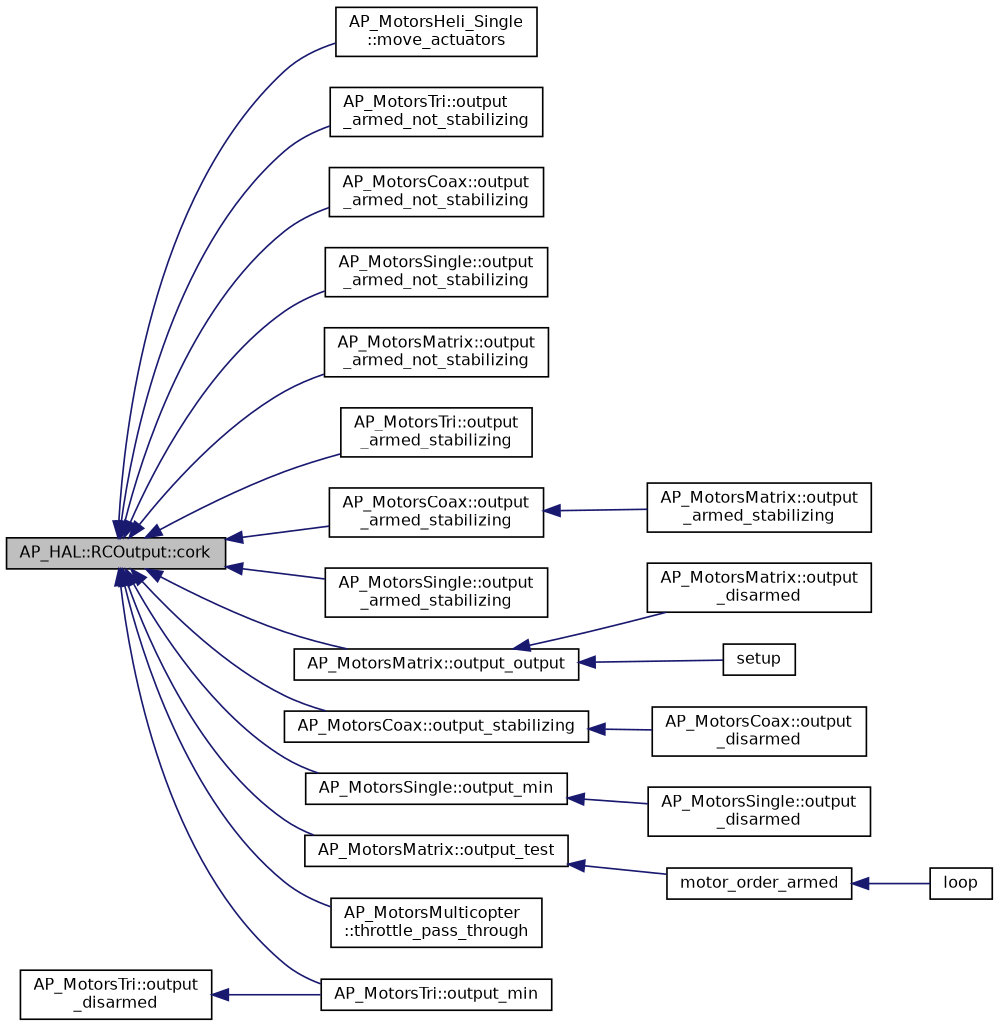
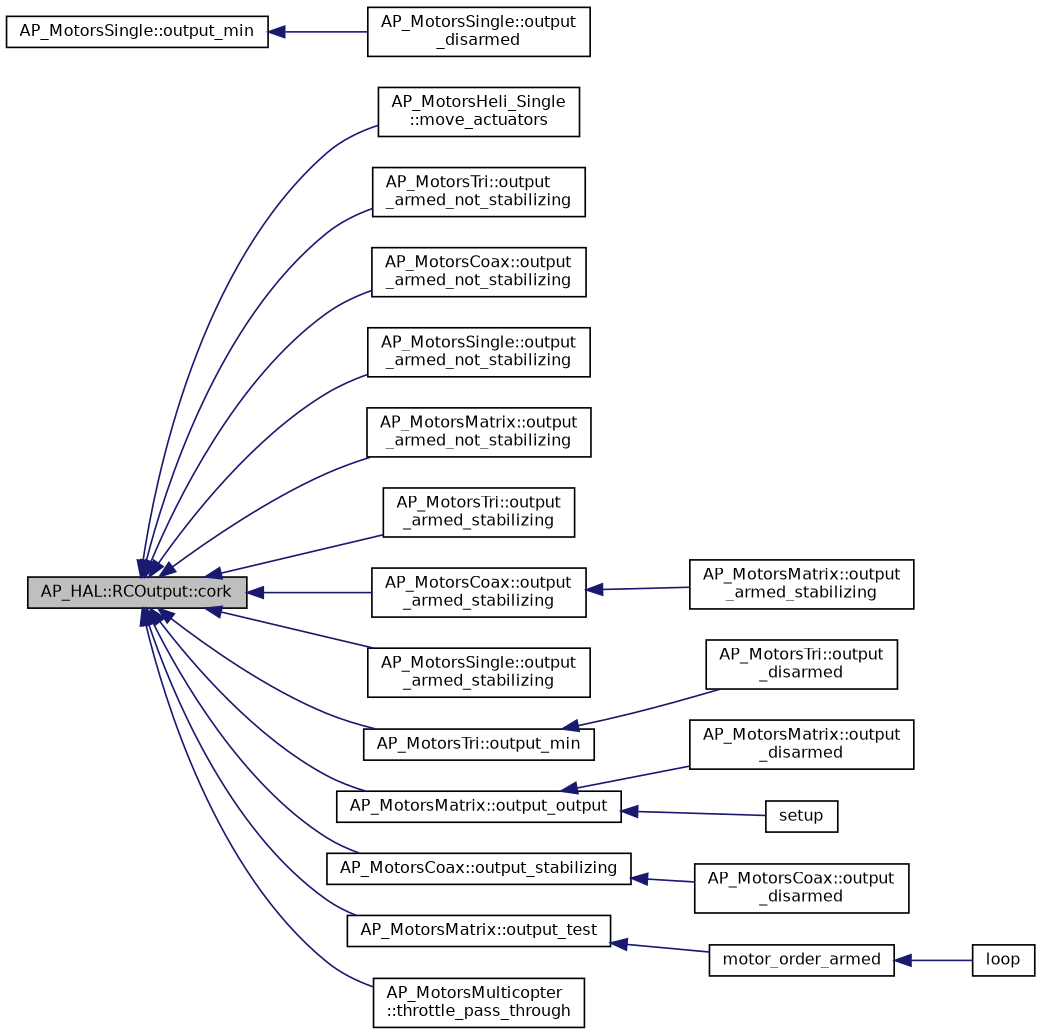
edge "AP_MotorsSingle::output_min" -> "AP_HAL::RCOutput::cork": removed
edge "AP_MotorsTri::output_min" -> "AP_MotorsTri::output _disarmed": reversed
